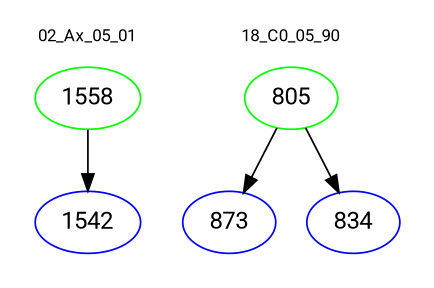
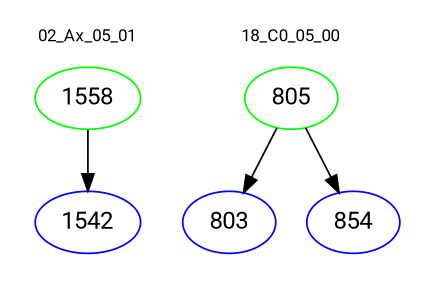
cluster "18_C0_05_90": label "18_C0_05_90" -> "18_C0_05_00"
node "873": label "873" -> "803"
node "834": label "834" -> "854"
